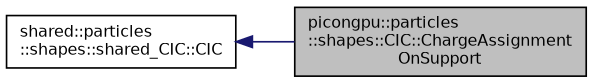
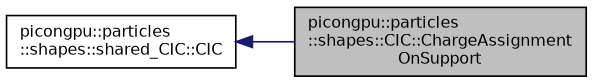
node "shared::particles ::shapes::shared_CIC::CIC": label "shared::particles ::shapes::shared_CIC::CIC" -> "picongpu::particles ::shapes::shared_CIC::CIC"
